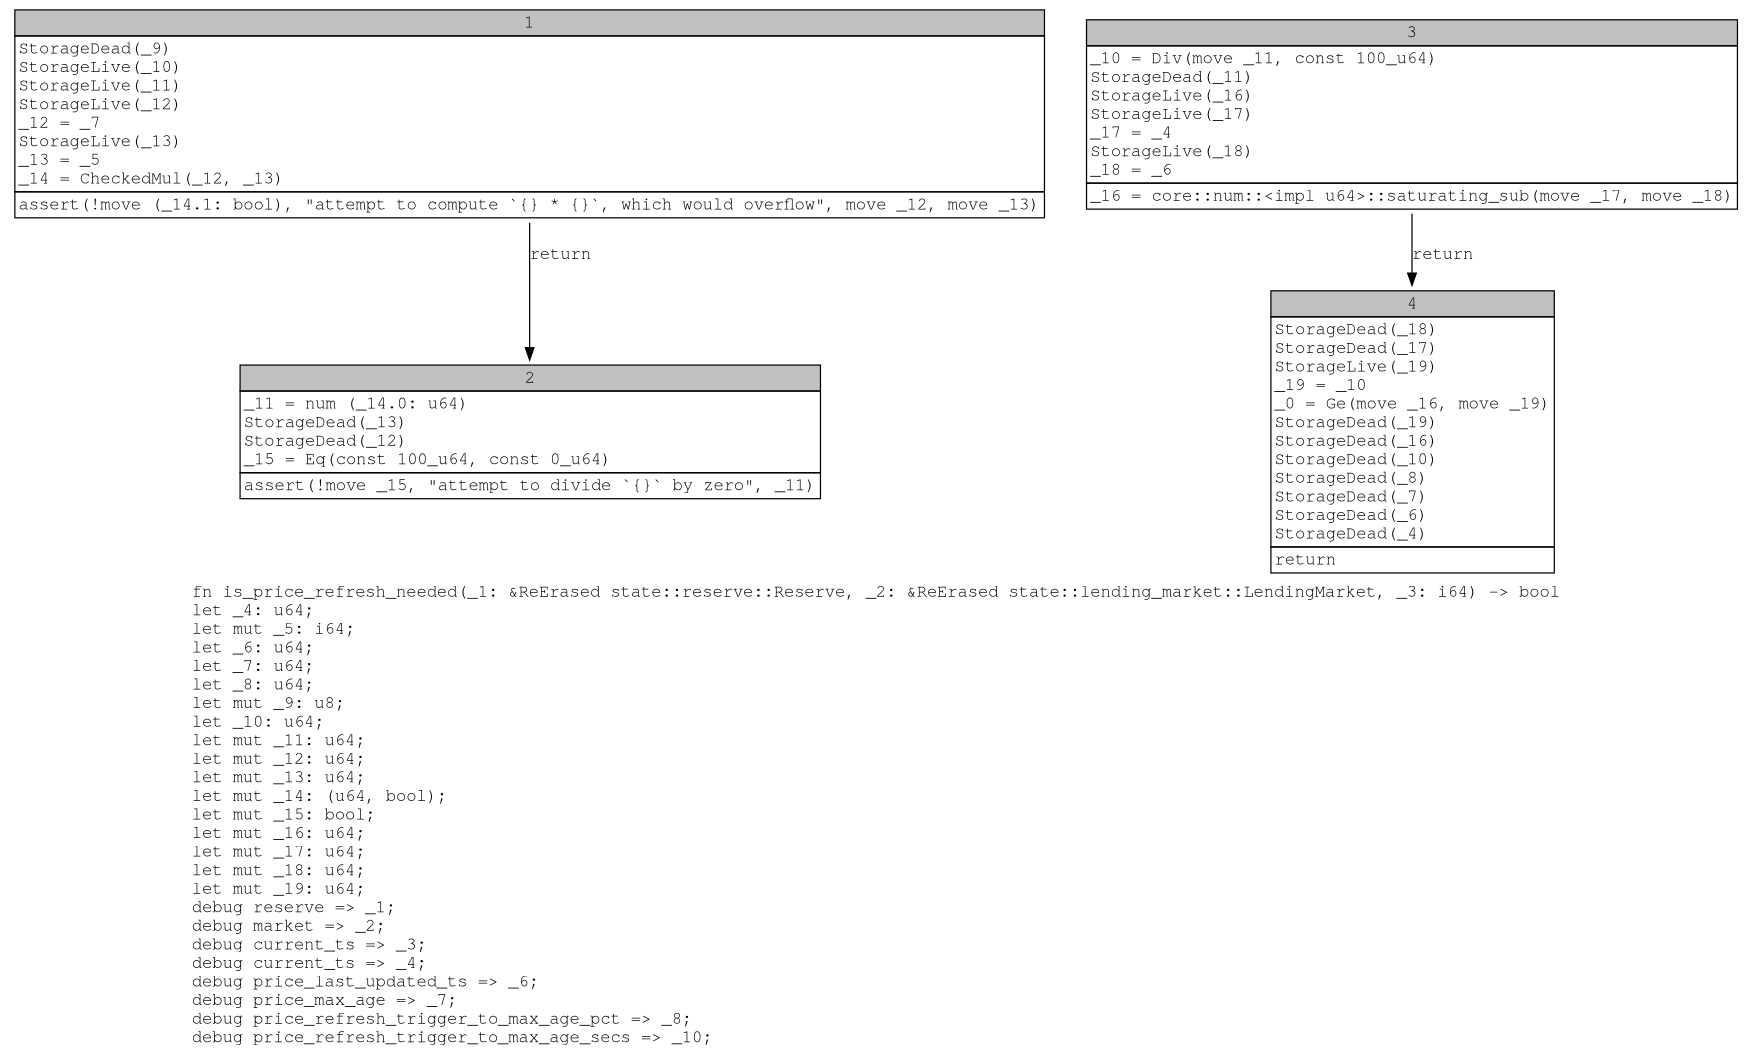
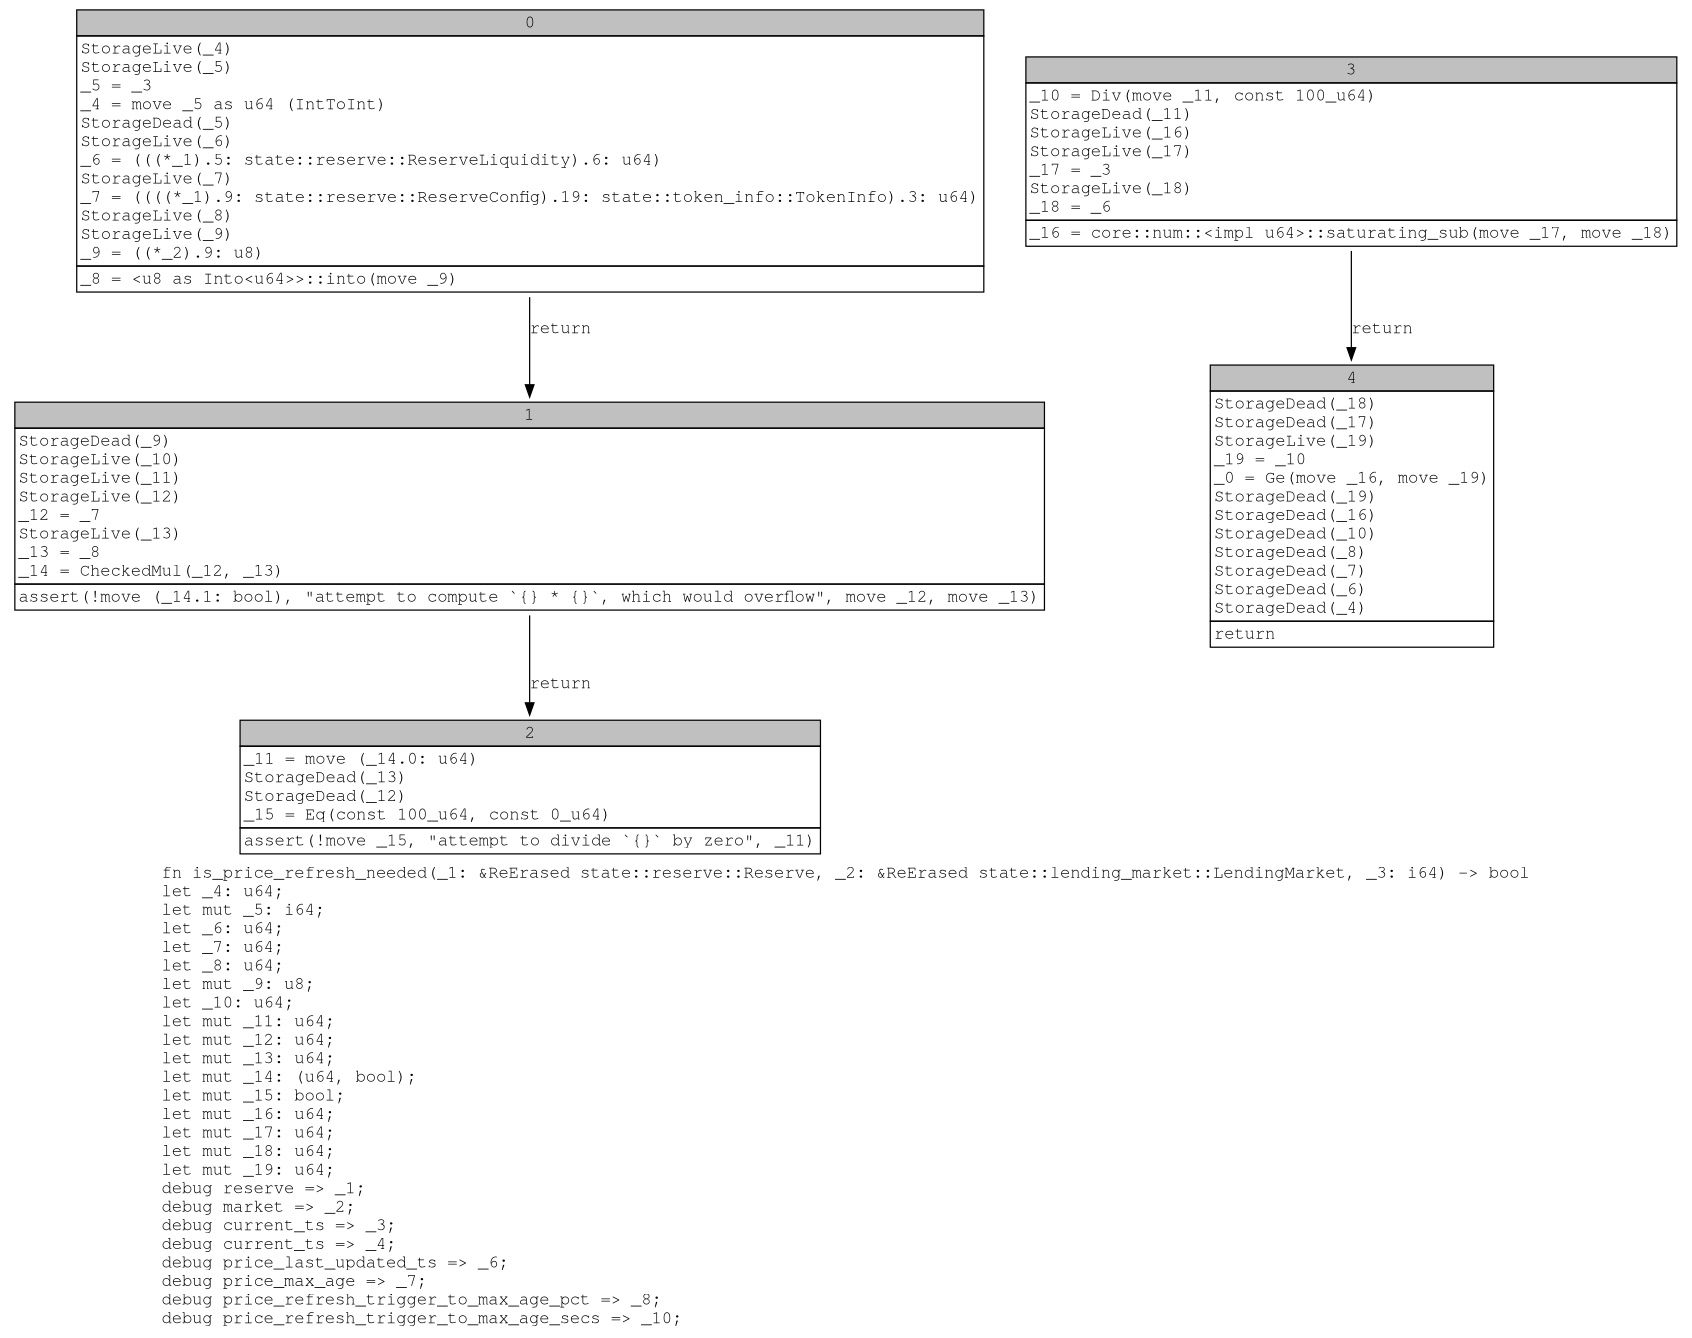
node "3": text "_17 = _4" -> "_17 = _3"
node "0": added
node "1": text "_13 = _5" -> "_13 = _8"
node "2": text "_11 = num (_14.0: u64)" -> "_11 = move (_14.0: u64)"
